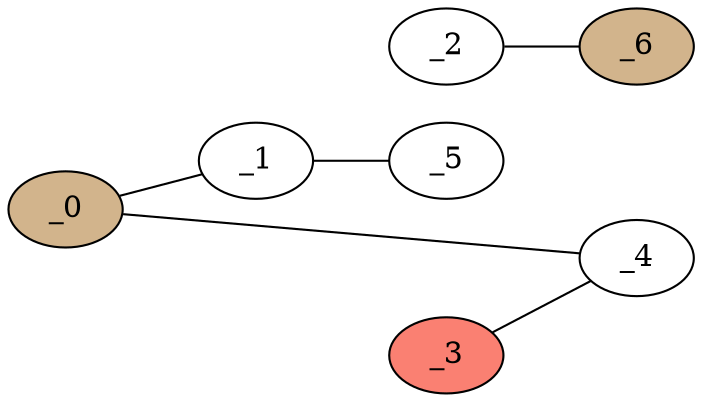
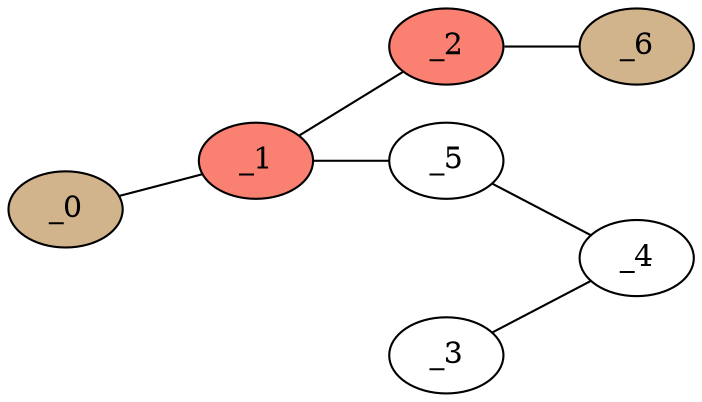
node "_2": fillcolor white -> salmon
edge "_2" -- "_1": added
node "_1": fillcolor white -> salmon
edge "_0" -- "_4": now "_5" -- "_4"
node "_3": fillcolor salmon -> white
